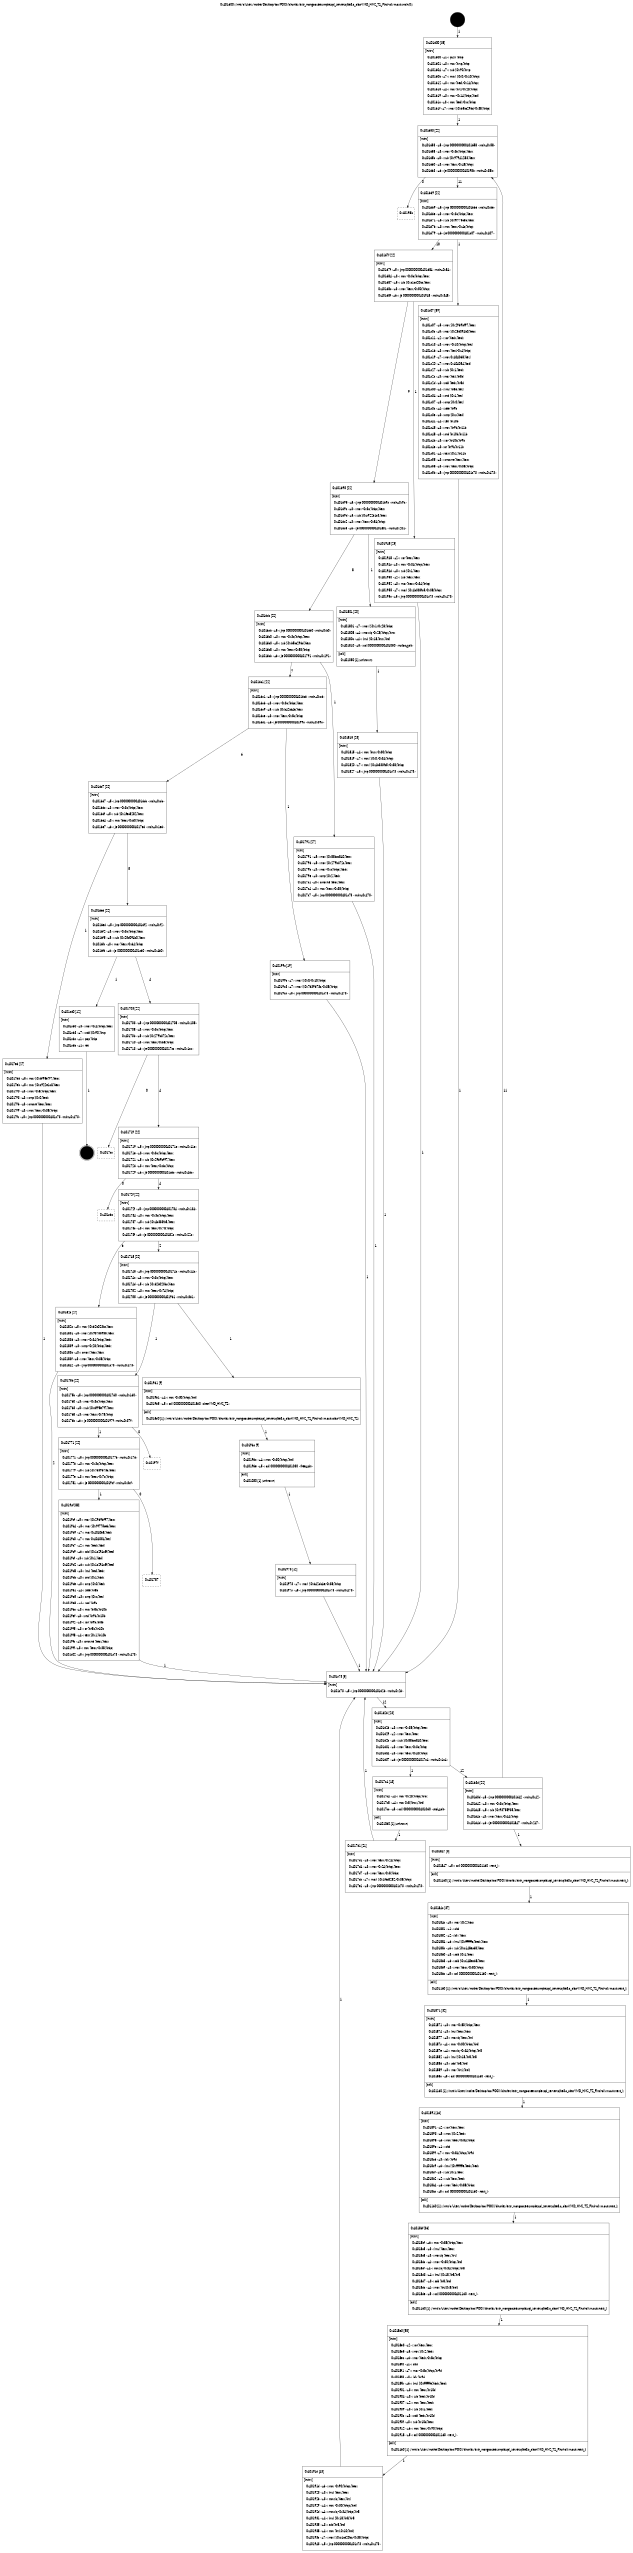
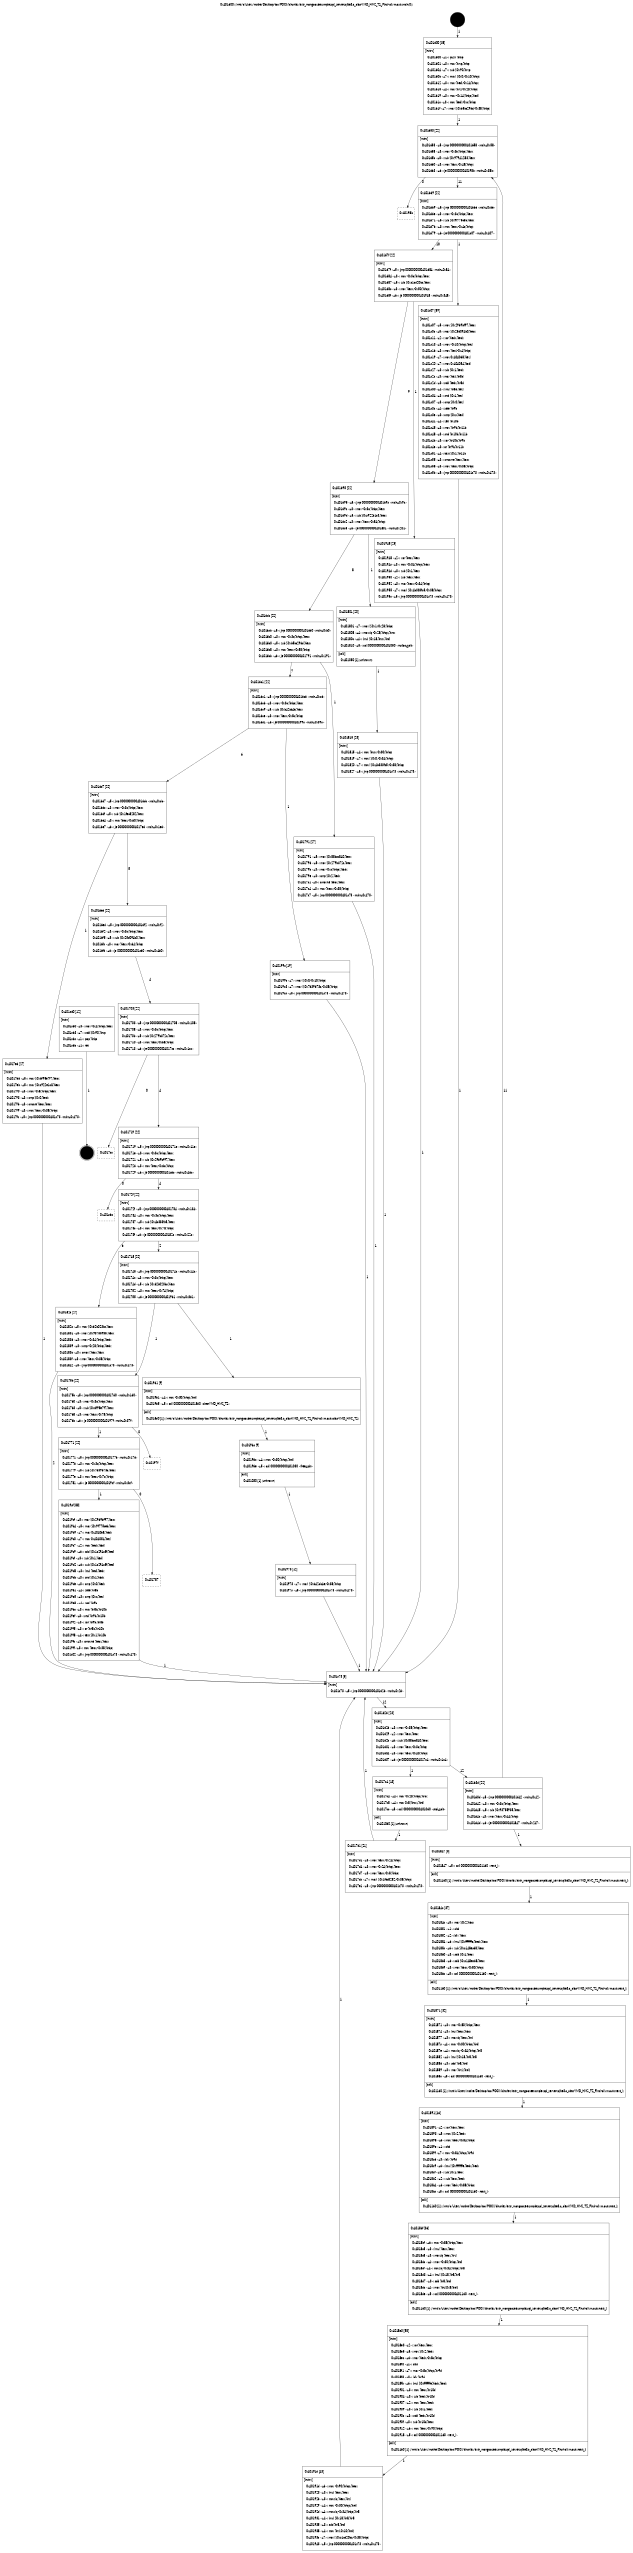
edge "0x4016ed [22]" -> "0x401a60 [12]": removed, label "1"
